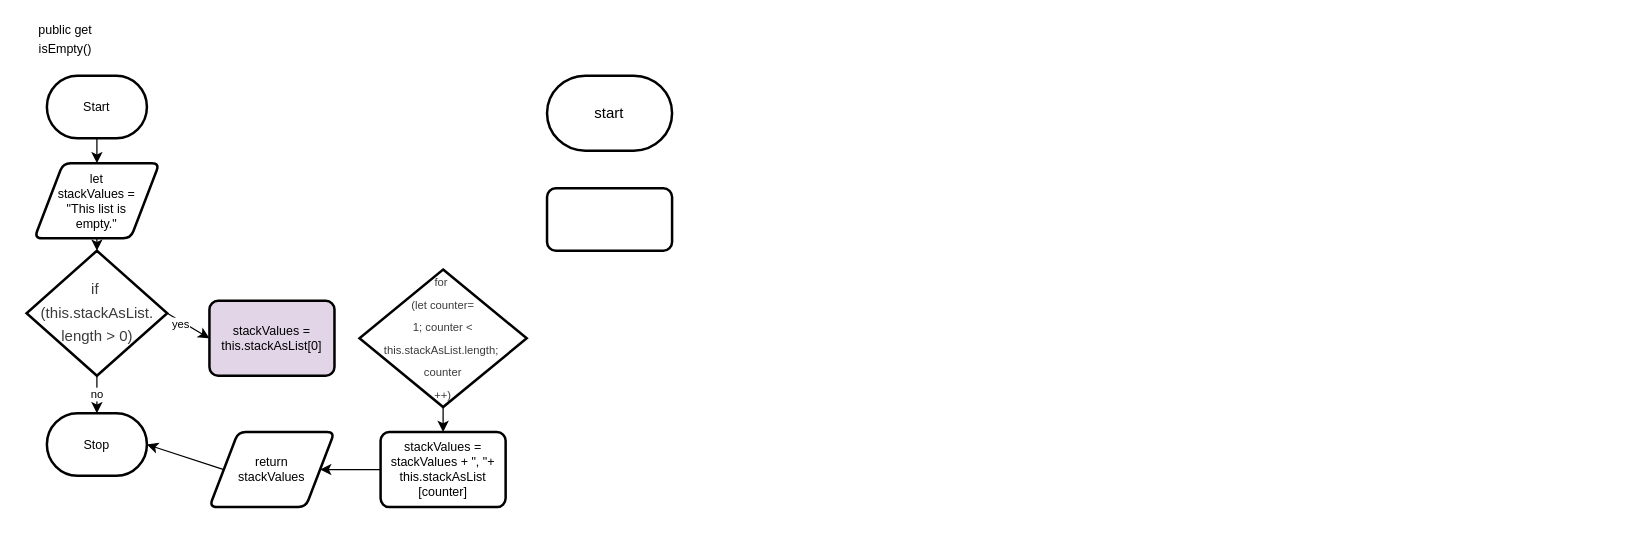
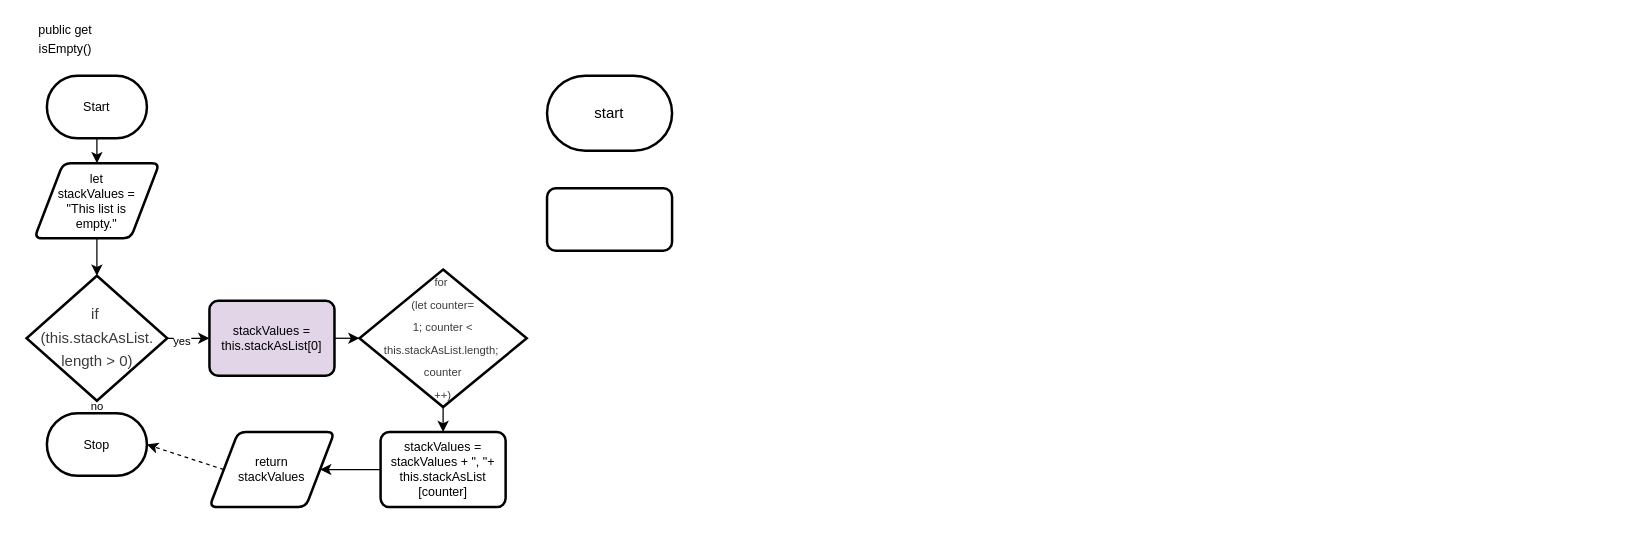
node "if (this.stackAsList. length > 0)": moved (97, 313) -> (97, 338)
edge "stackValues = this.stackAsList[0]" -> "for (let counter= 1; counter < this.stackAsList.length; counter ++)": added
edge "return stackValues" -> "Stop": style solid -> dashed
